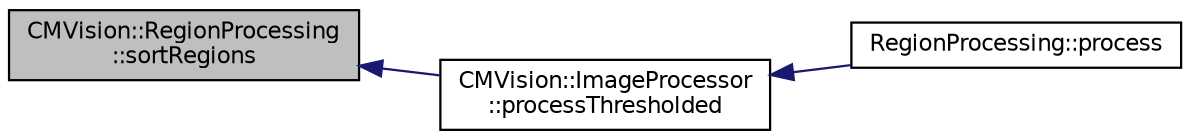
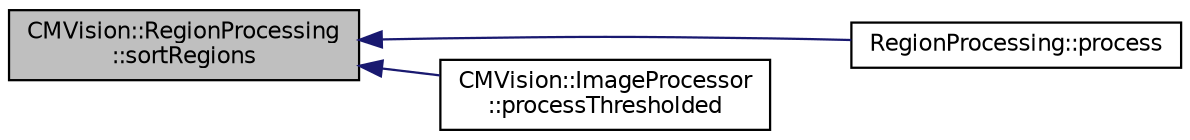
edge "RegionProcessing::process" -> "CMVision::ImageProcessor ::processThresholded": now "RegionProcessing::process" -> "CMVision::RegionProcessing ::sortRegions"
